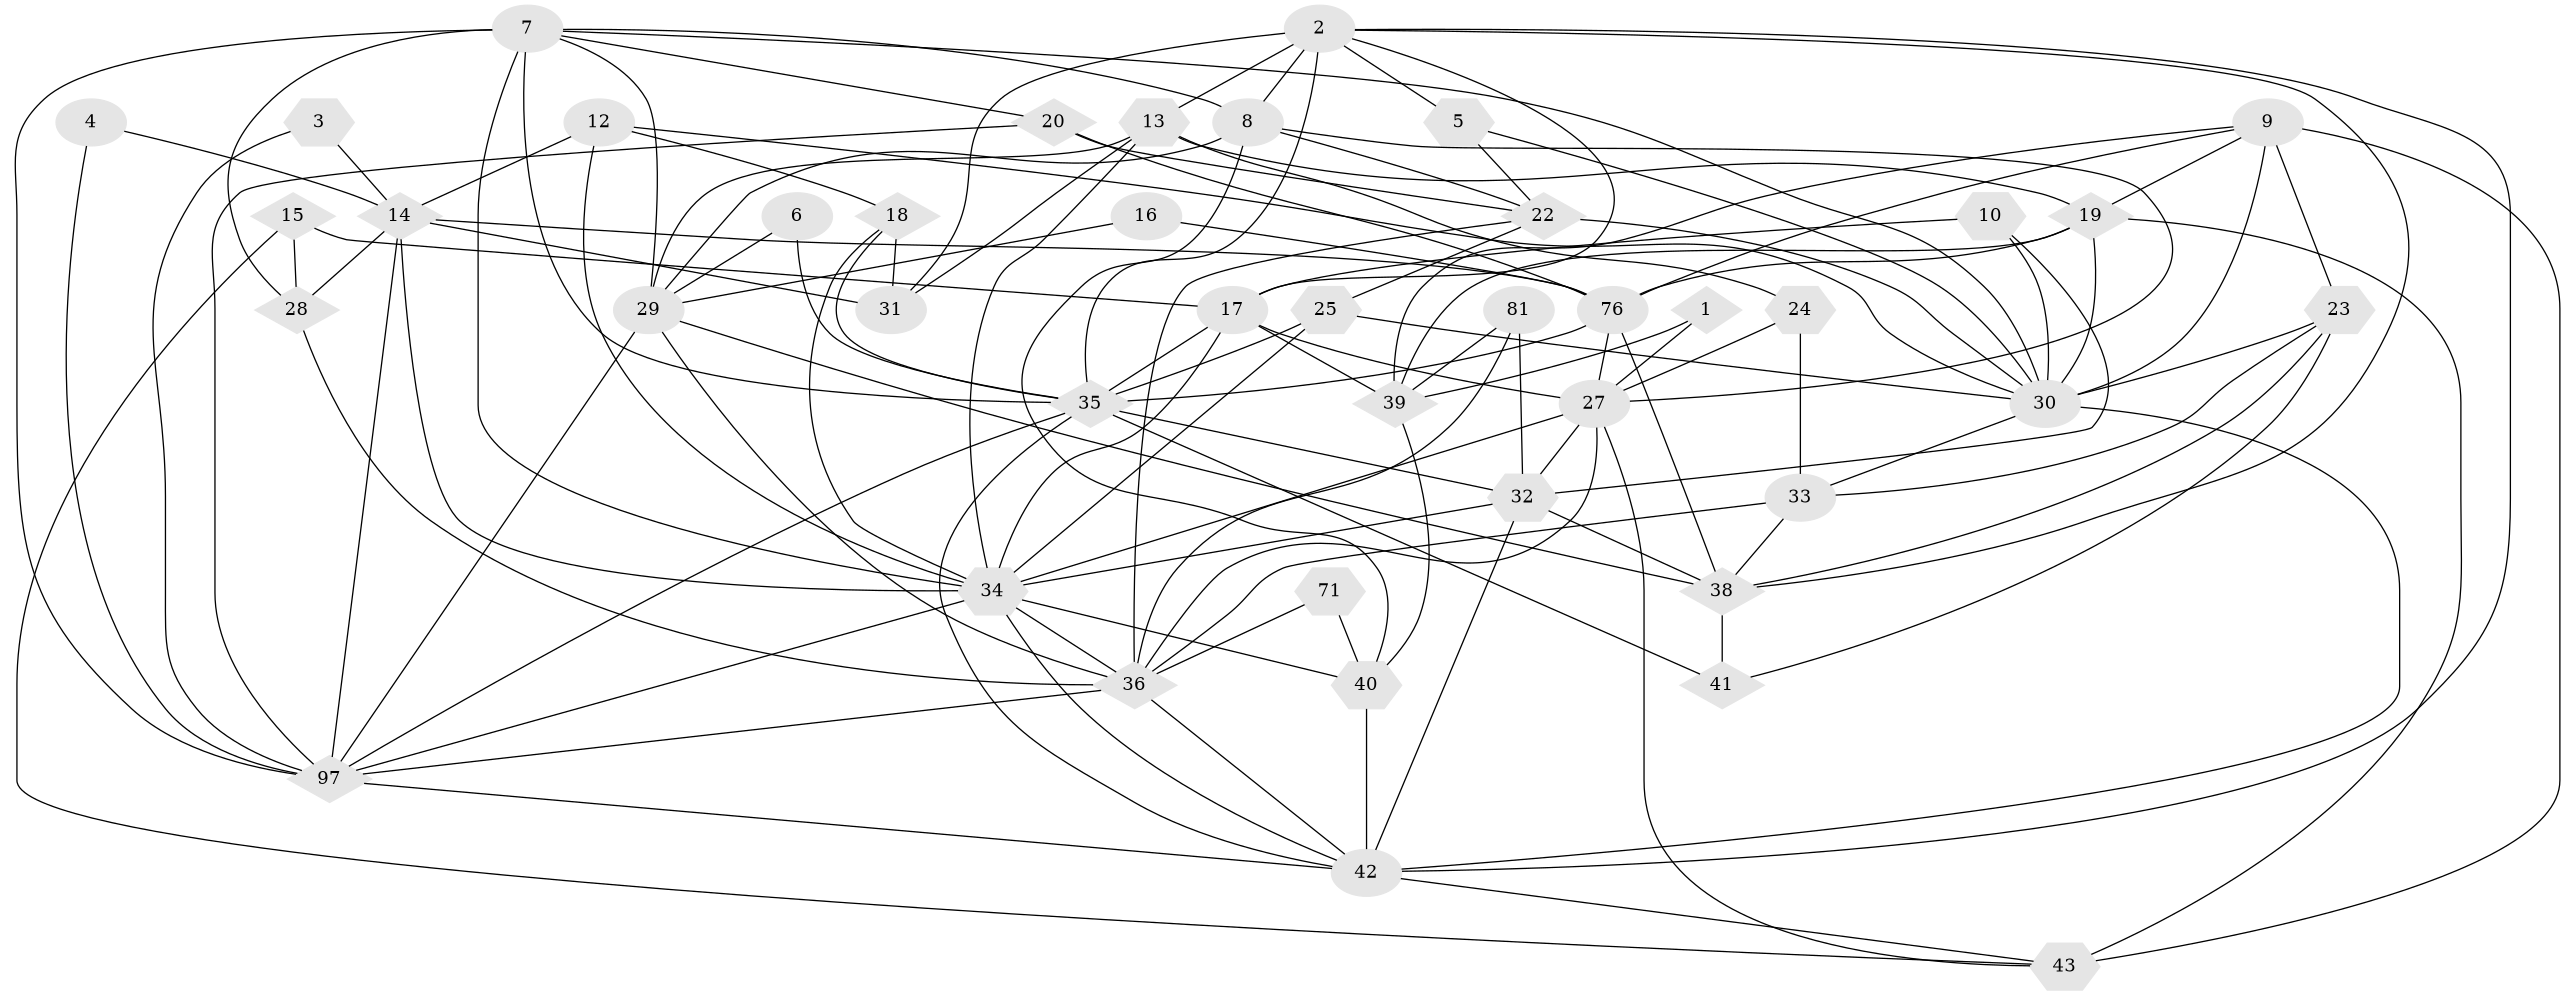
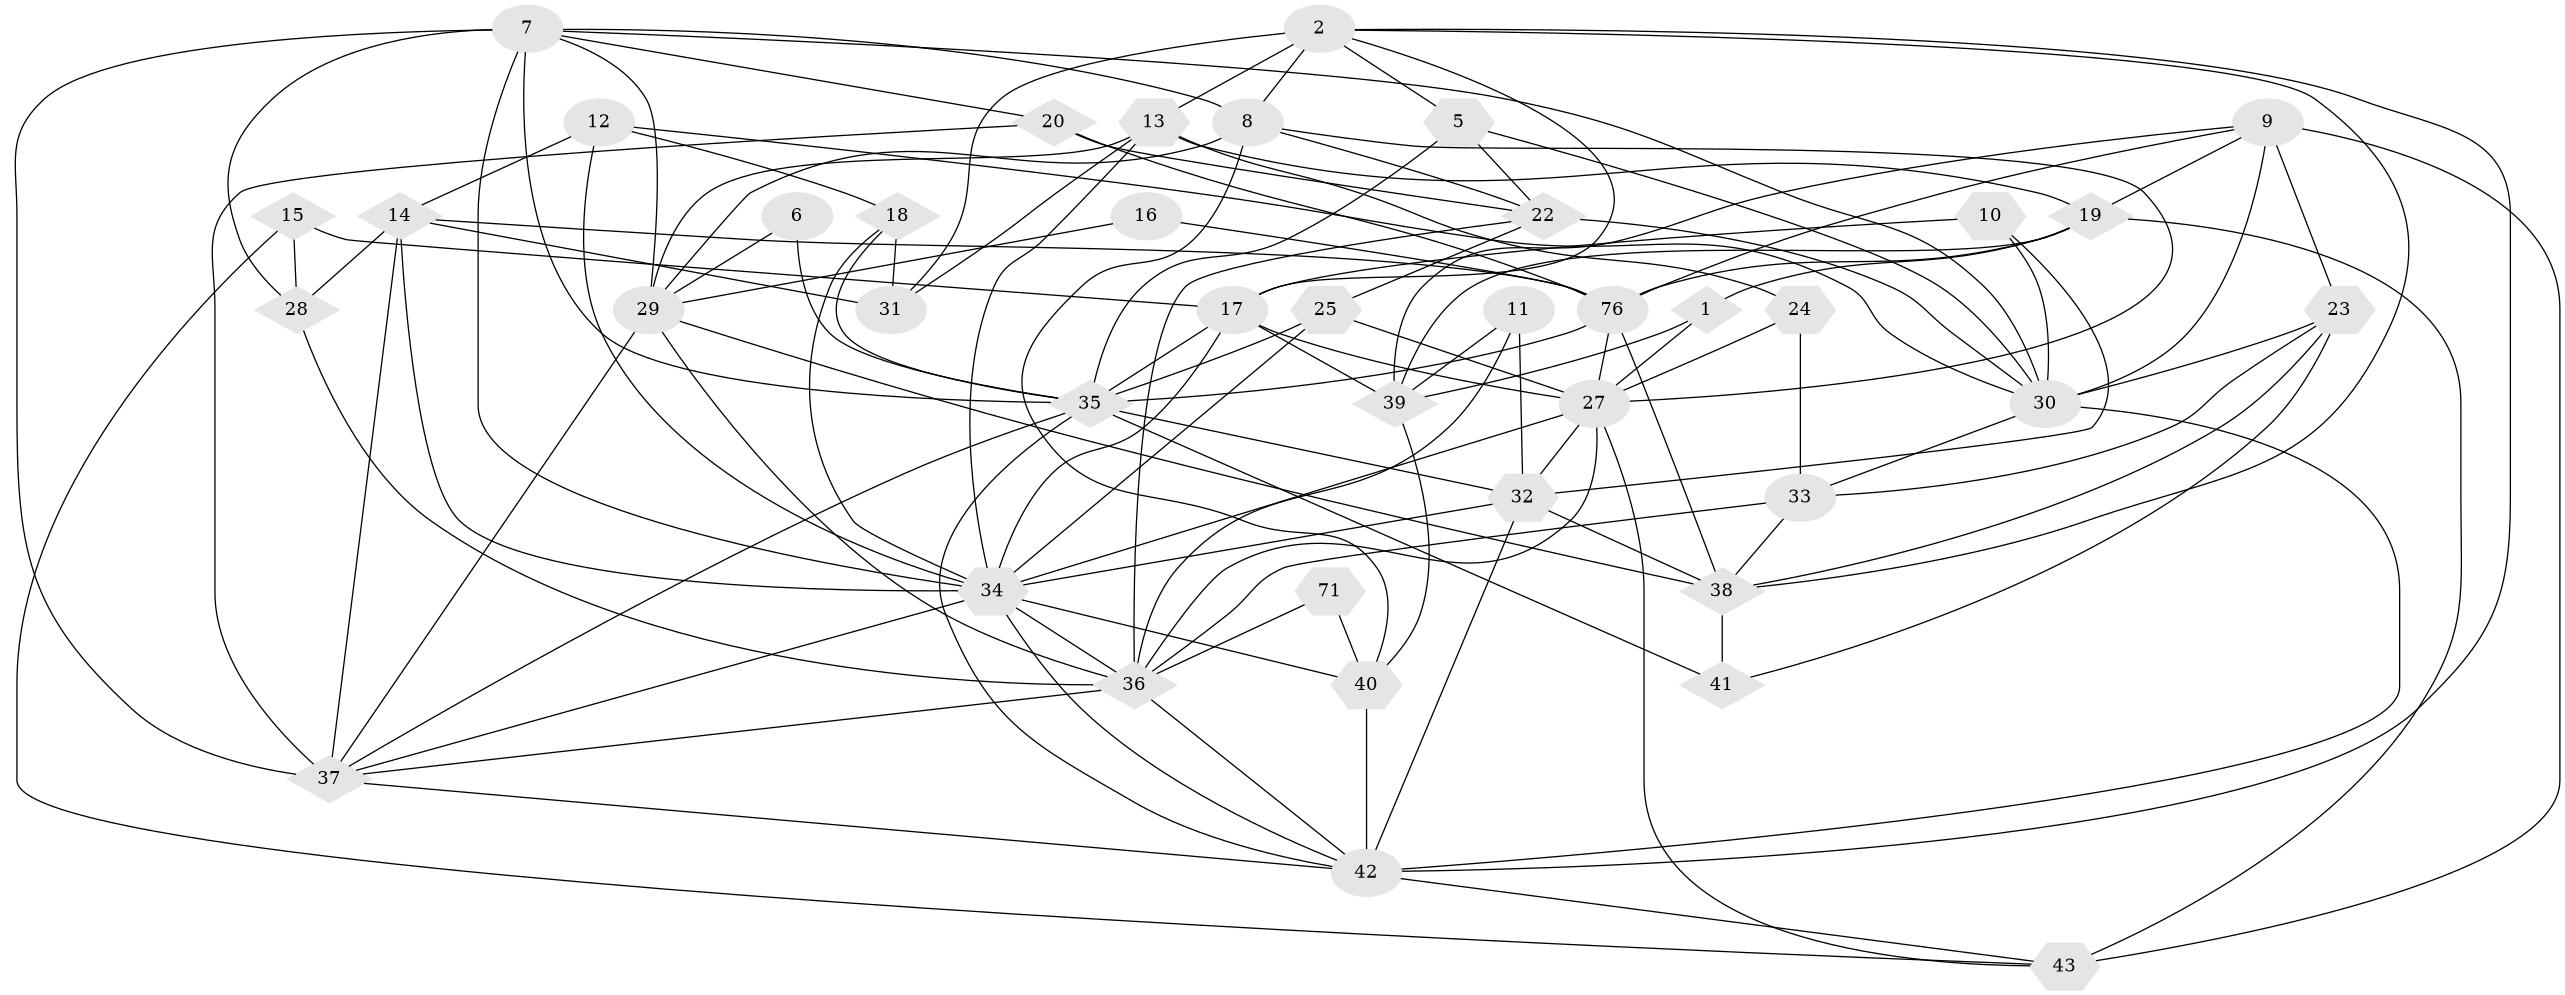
node "4": removed
node "3": removed
edge "2" -- "35": now "5" -- "35"
node "81": label "81" -> "11"
edge "19" -- "30": now "19" -- "1"
edge "25" -- "30": now "25" -- "27"
node "97": label "97" -> "37"
